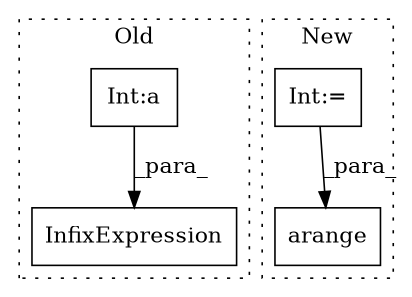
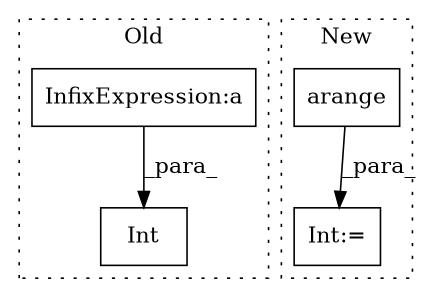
node "Int:a": label "Int:a" -> "InfixExpression:a"
edge "Int:=" -> "arange": reversed
node "InfixExpression": label "InfixExpression" -> "Int"
